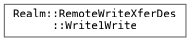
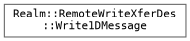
node "Realm::RemoteWriteXferDes ::Write1Write": label "Realm::RemoteWriteXferDes ::Write1Write" -> "Realm::RemoteWriteXferDes ::Write1DMessage"
